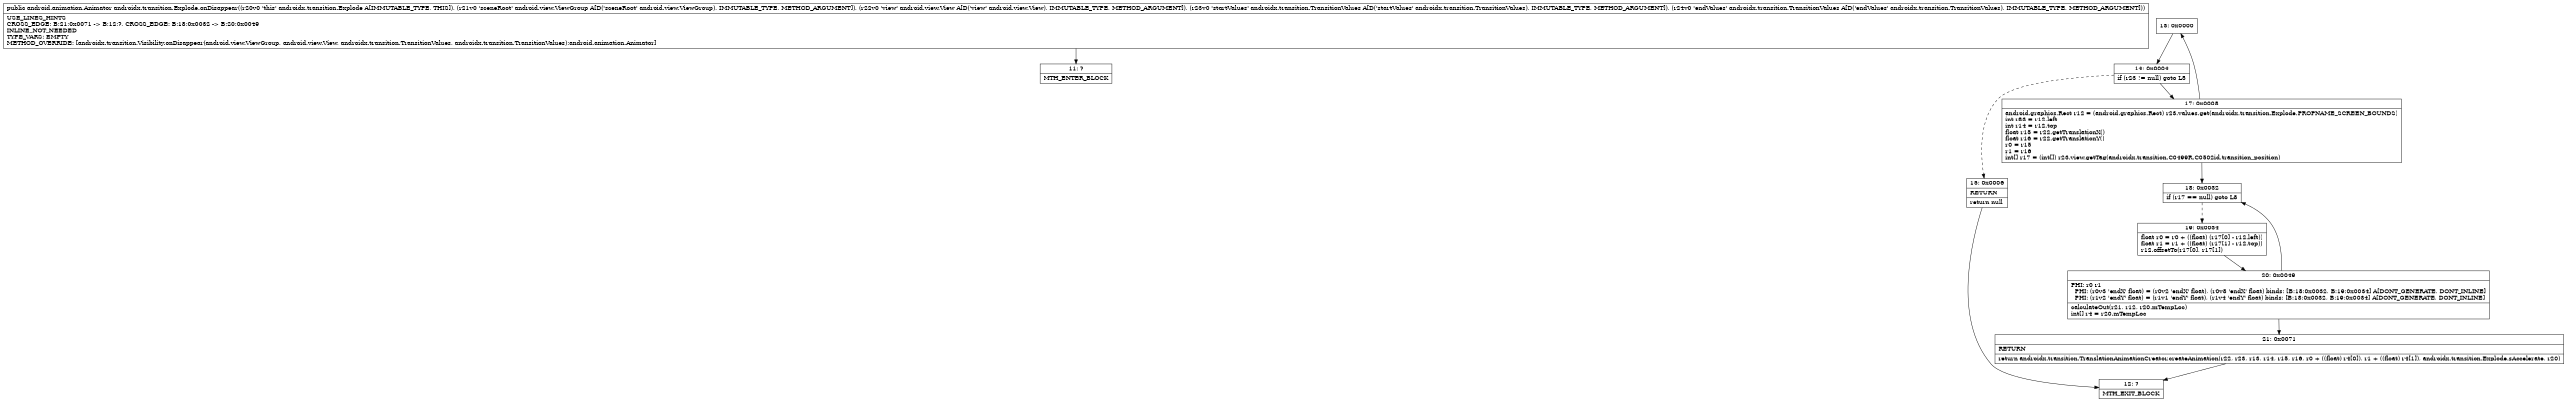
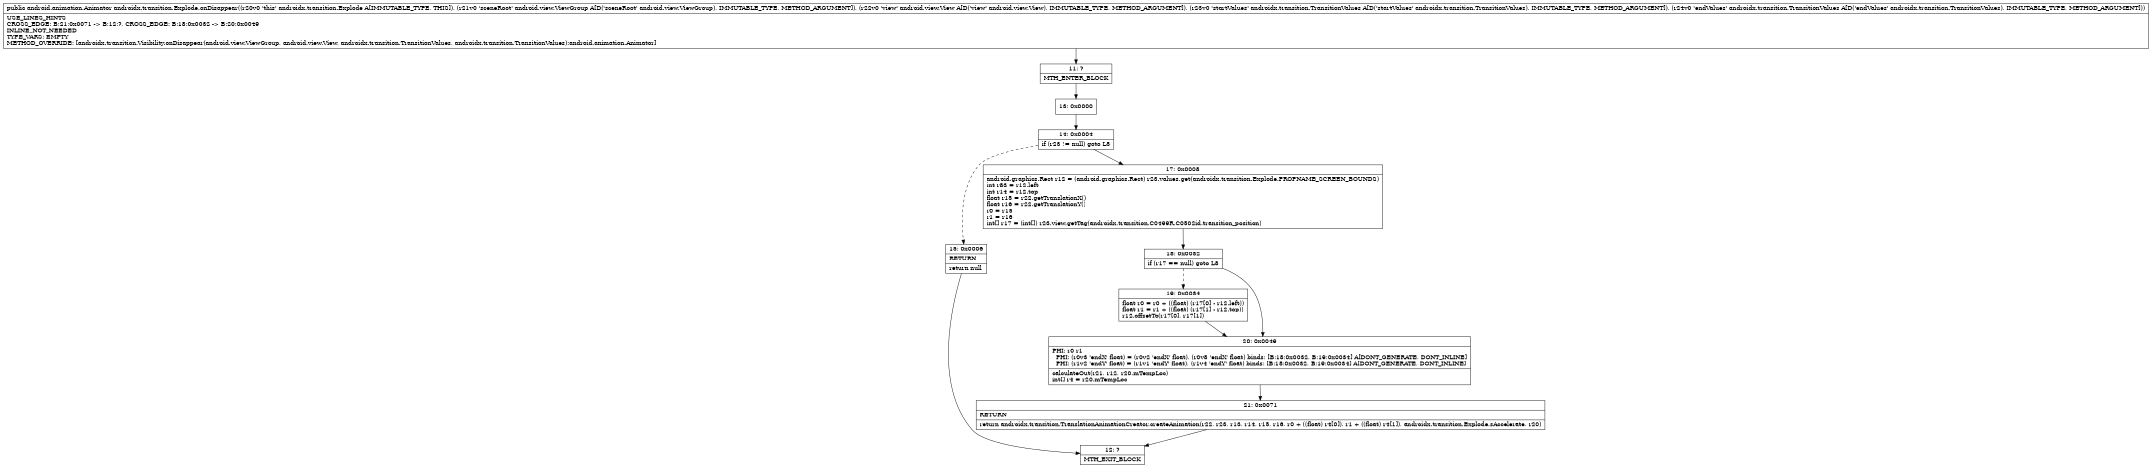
edge "17: 0x0008" -> "13: 0x0000": now "11: ?" -> "13: 0x0000"
edge "20: 0x0049" -> "18: 0x0032": reversed
